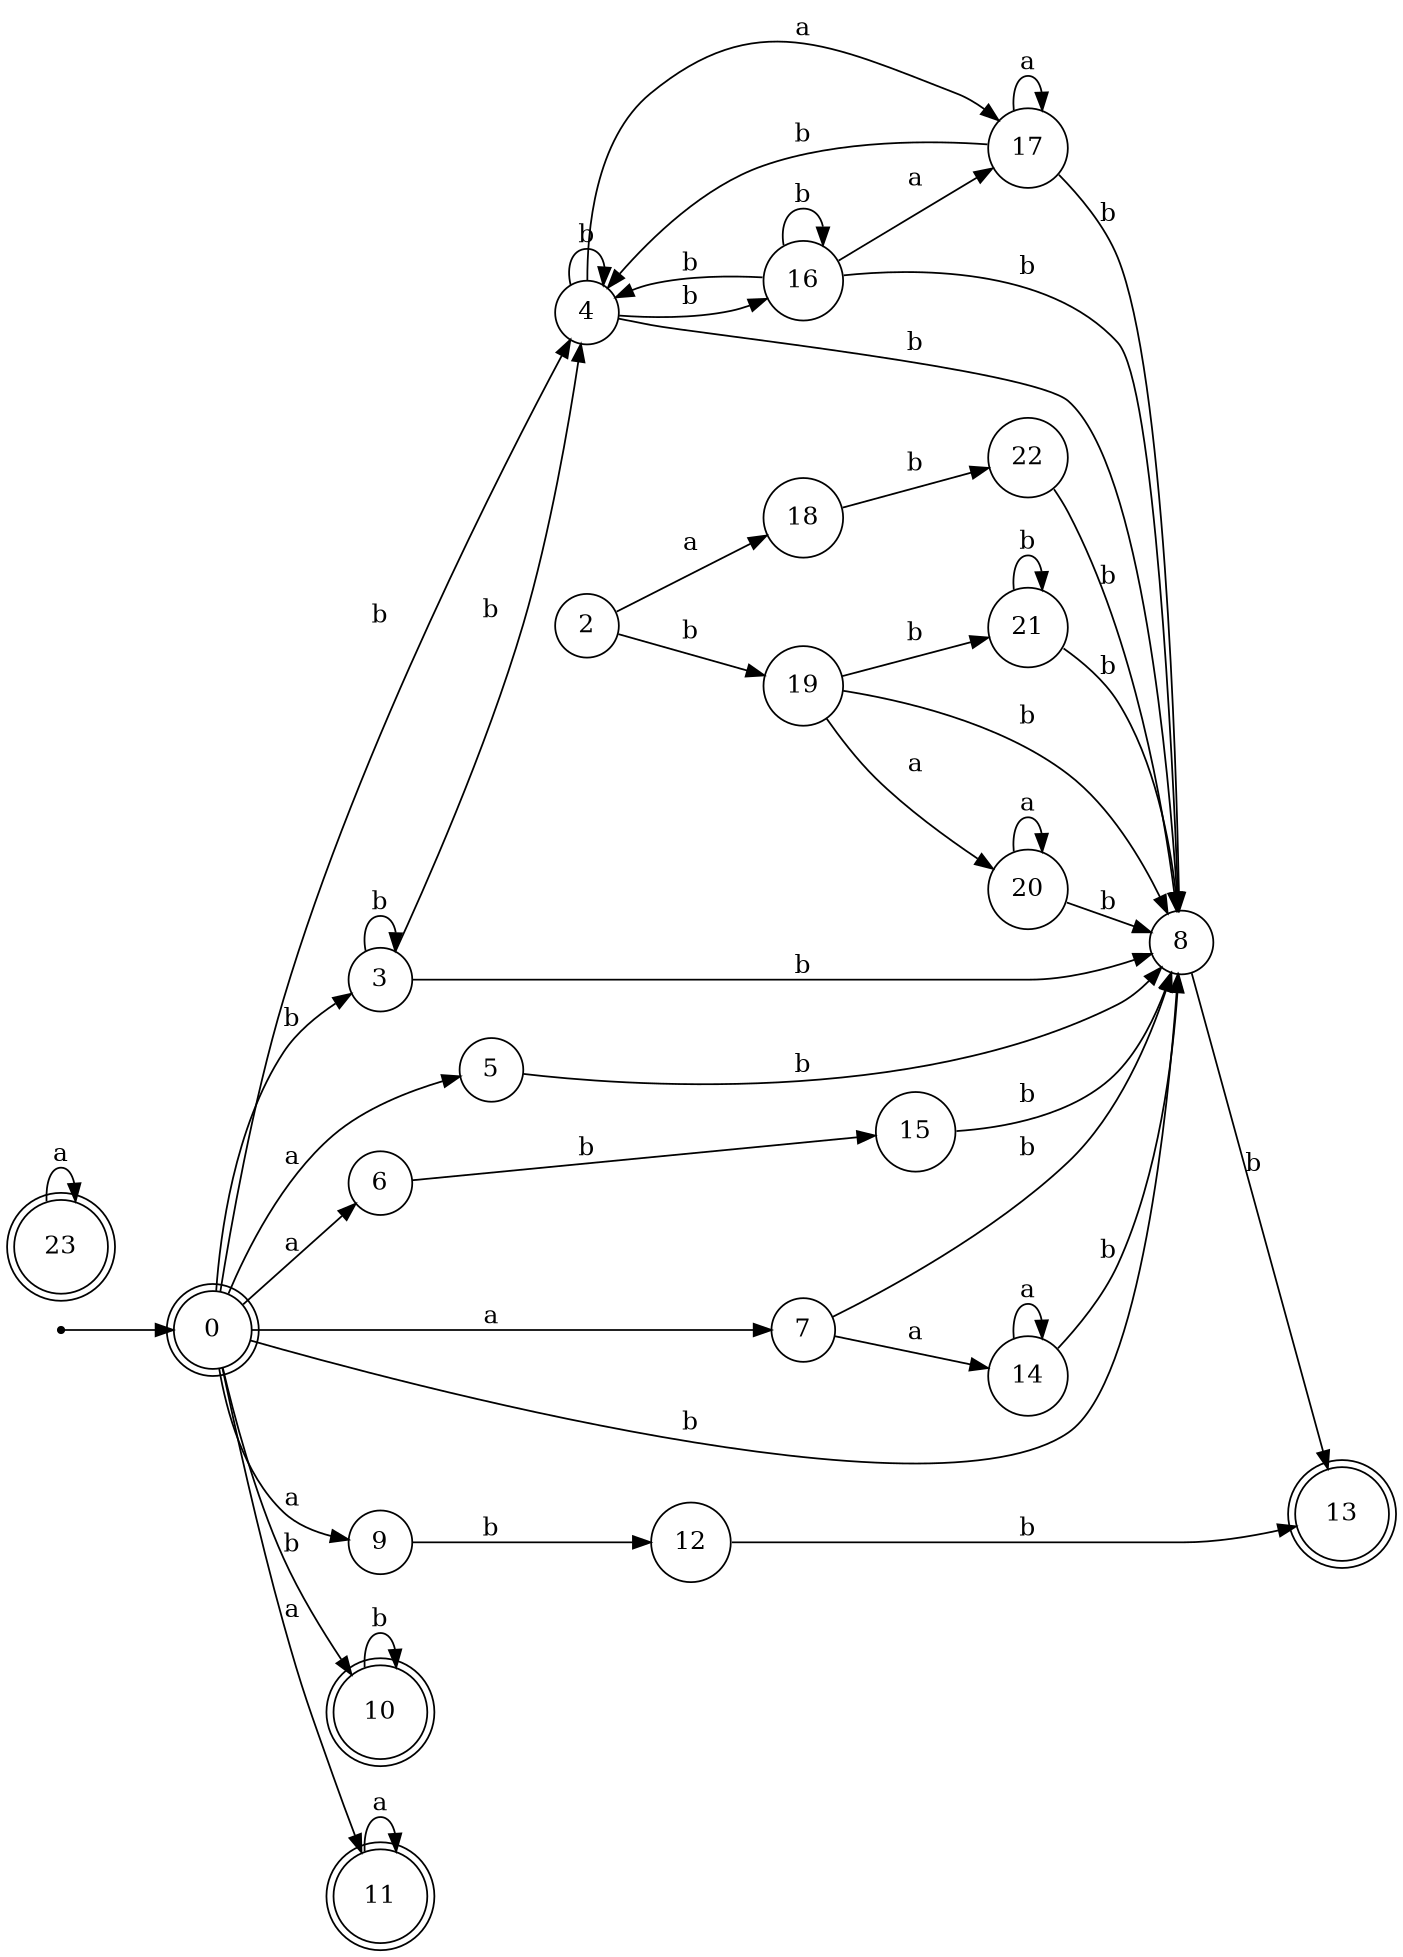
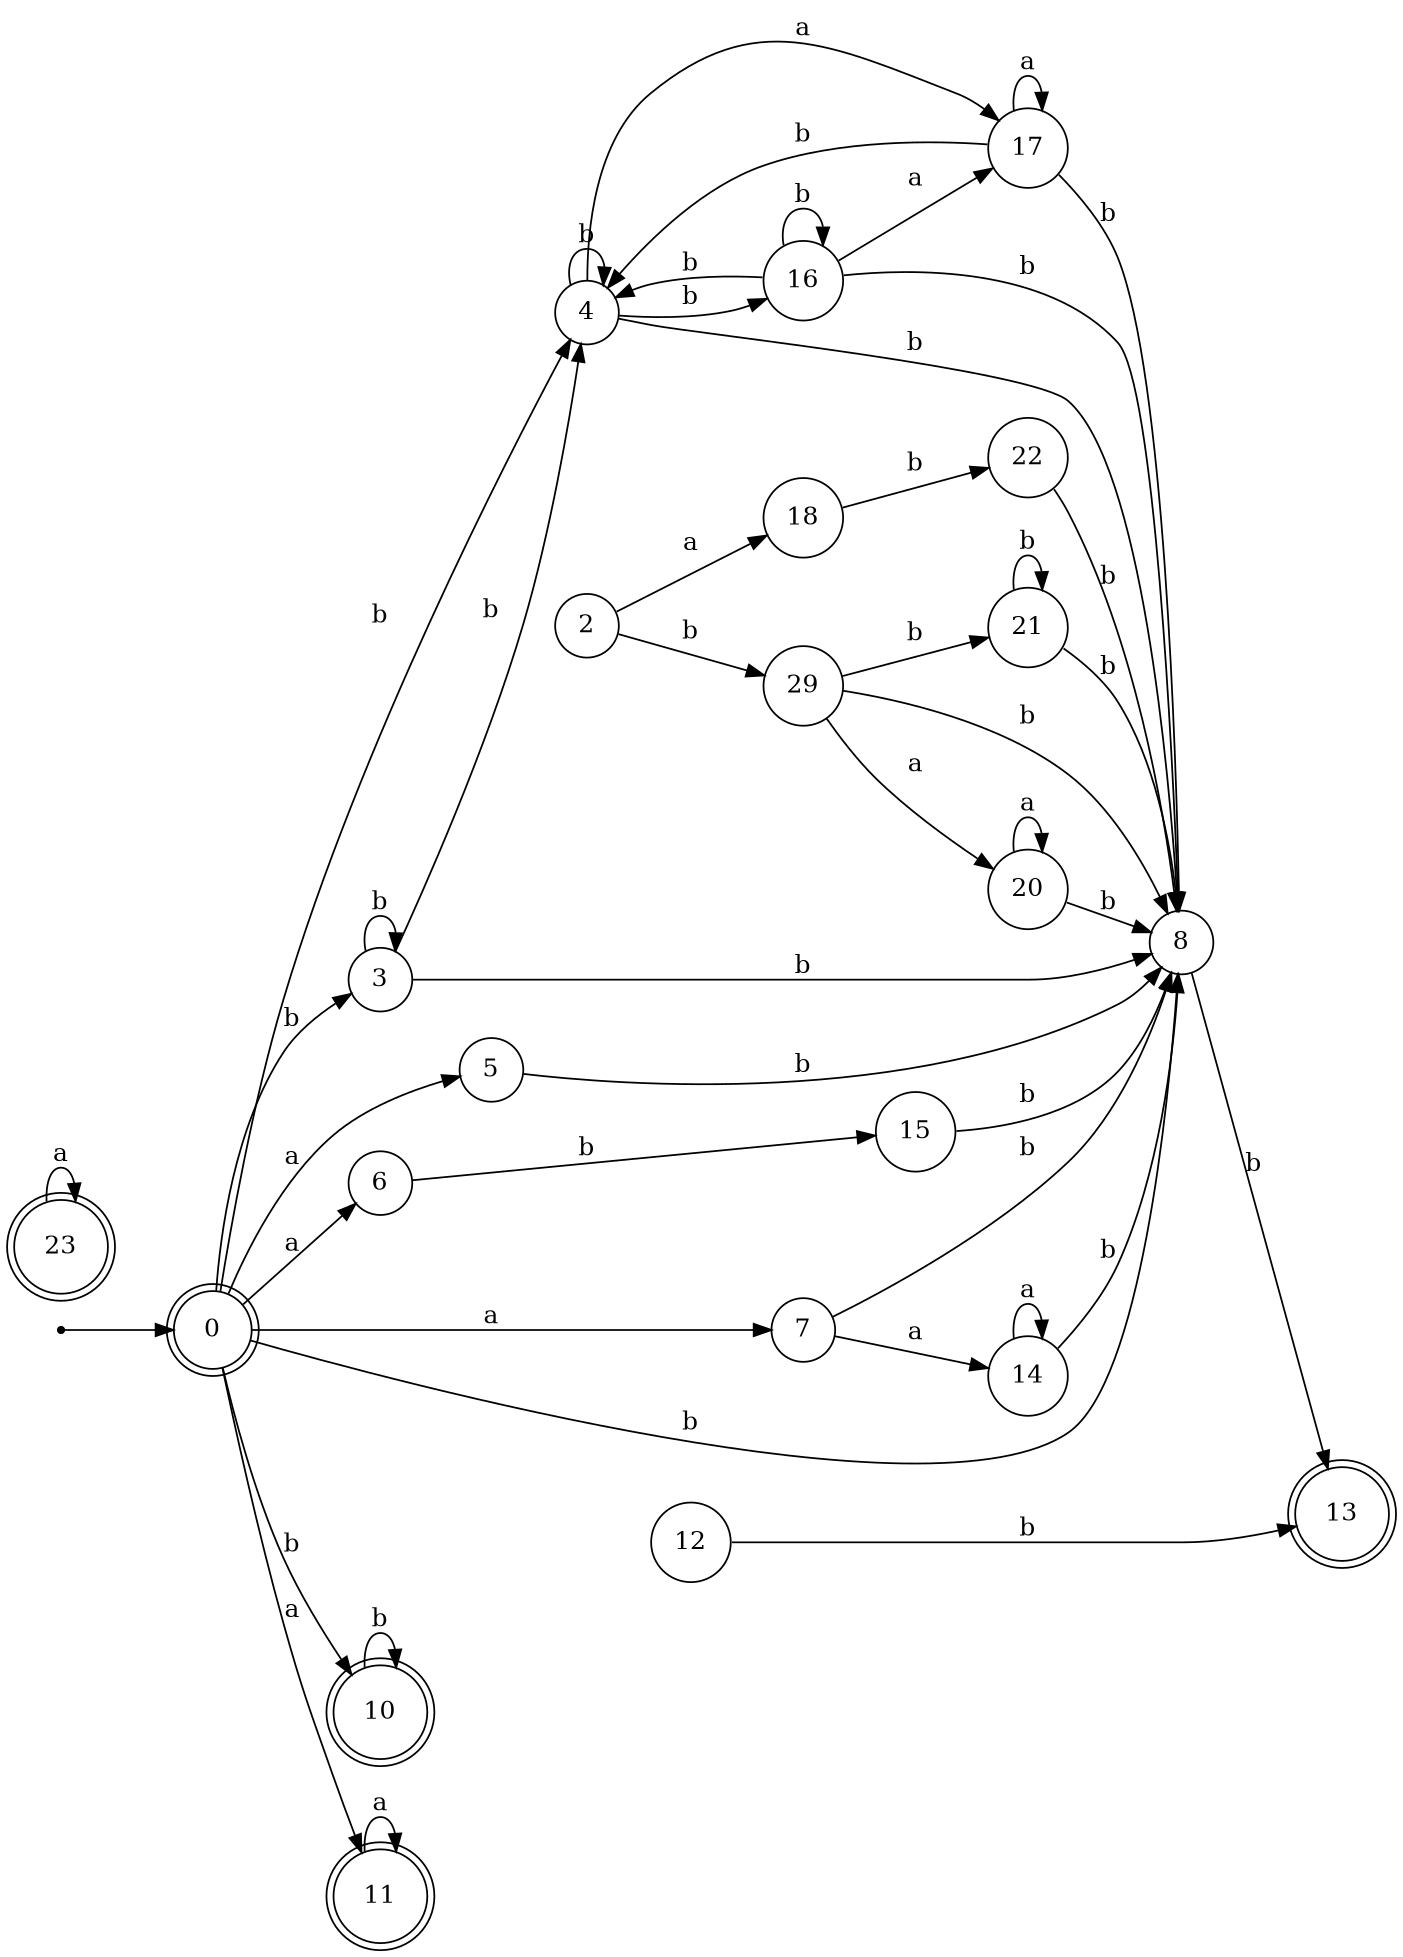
node "19": label "19" -> "29"
node "9": removed
